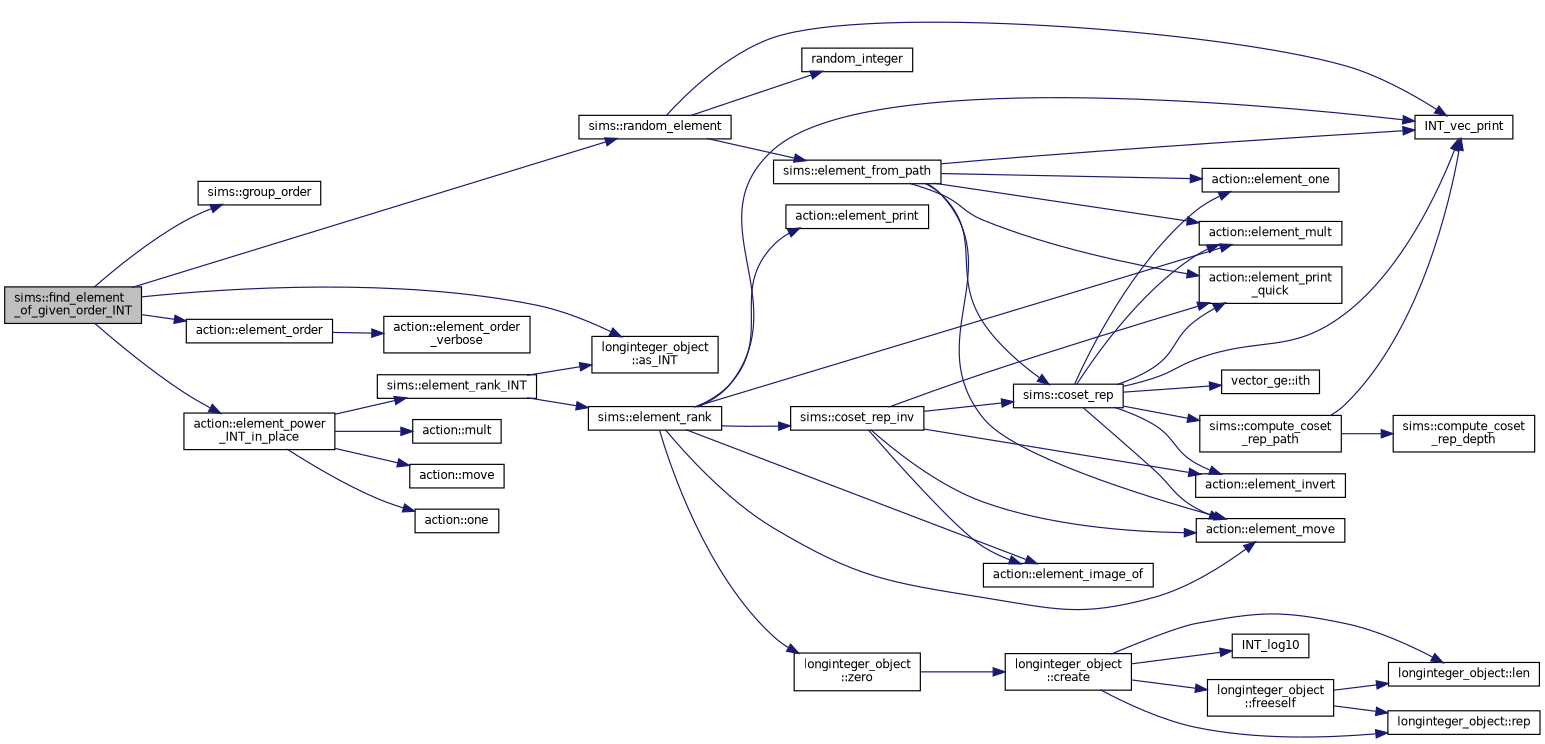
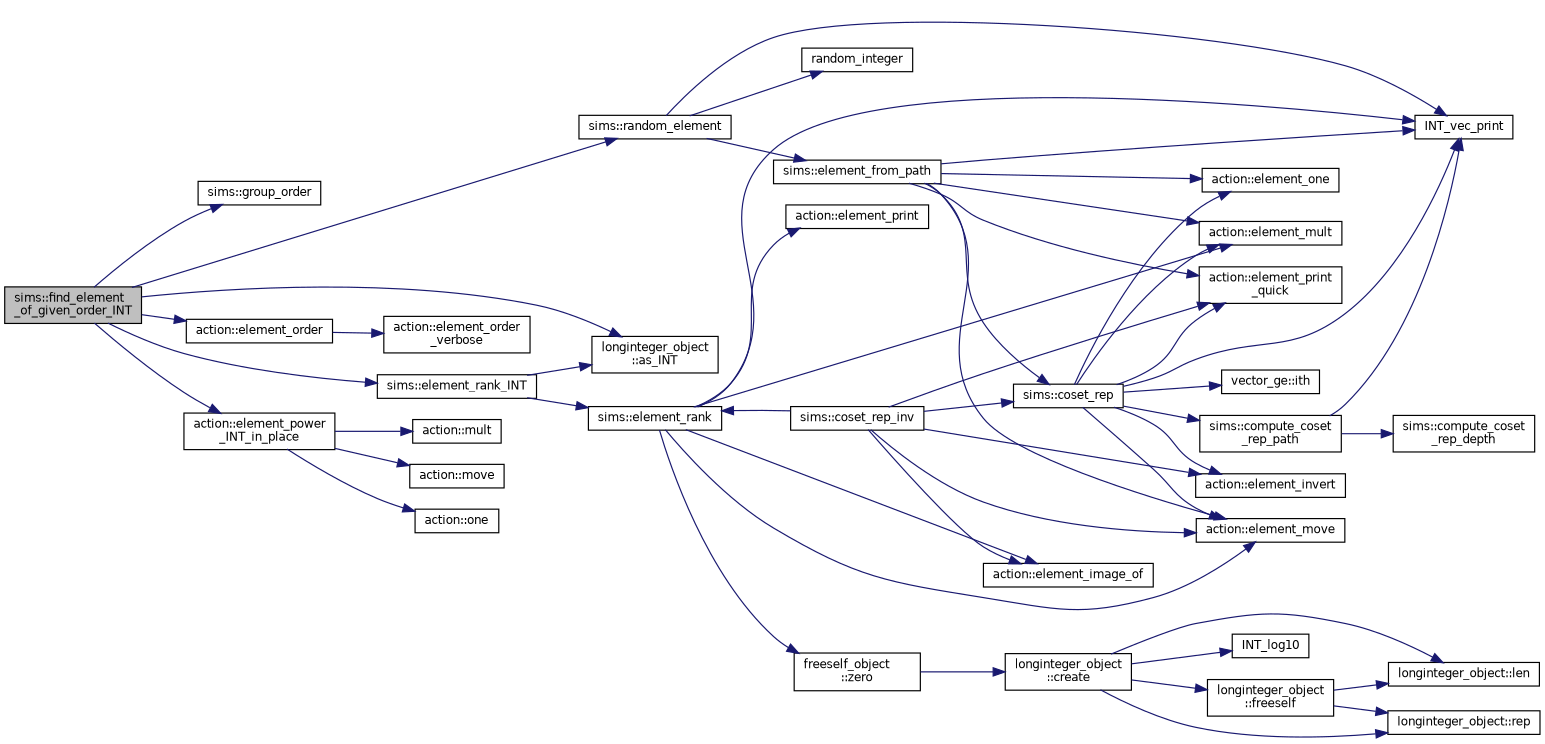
edge "action::element_power _INT_in_place" -> "sims::element_rank_INT": now "sims::find_element _of_given_order_INT" -> "sims::element_rank_INT"
edge "sims::element_rank" -> "sims::coset_rep_inv": reversed
node "longinteger_object ::zero": label "longinteger_object ::zero" -> "freeself_object ::zero"
